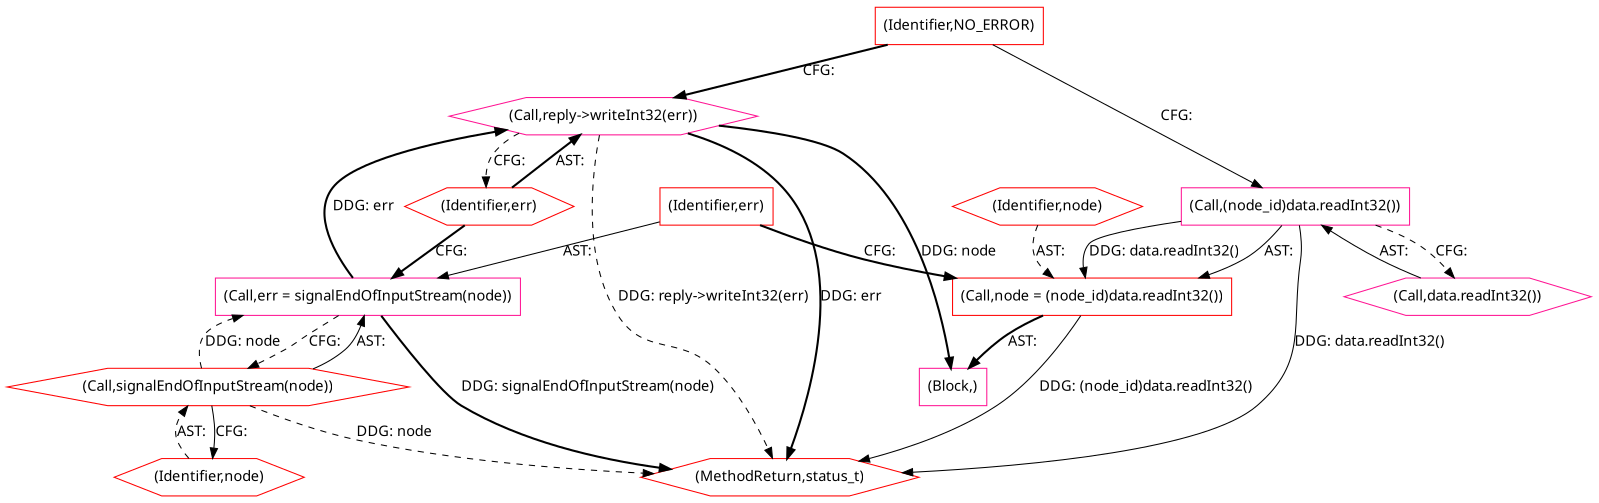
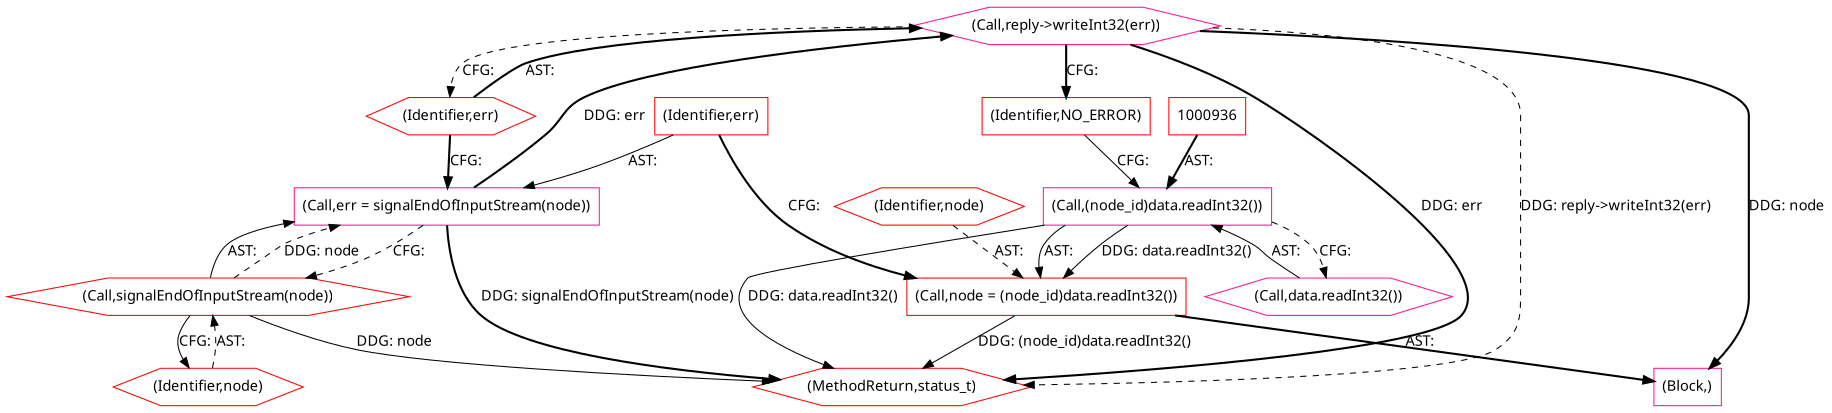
edge "(Identifier,NO_ERROR)" -> "(Call,reply->writeInt32(err))": reversed
node "1000936": added
edge "(Call,signalEndOfInputStream(node))" -> "(MethodReturn,status_t)": style dashed -> solid
